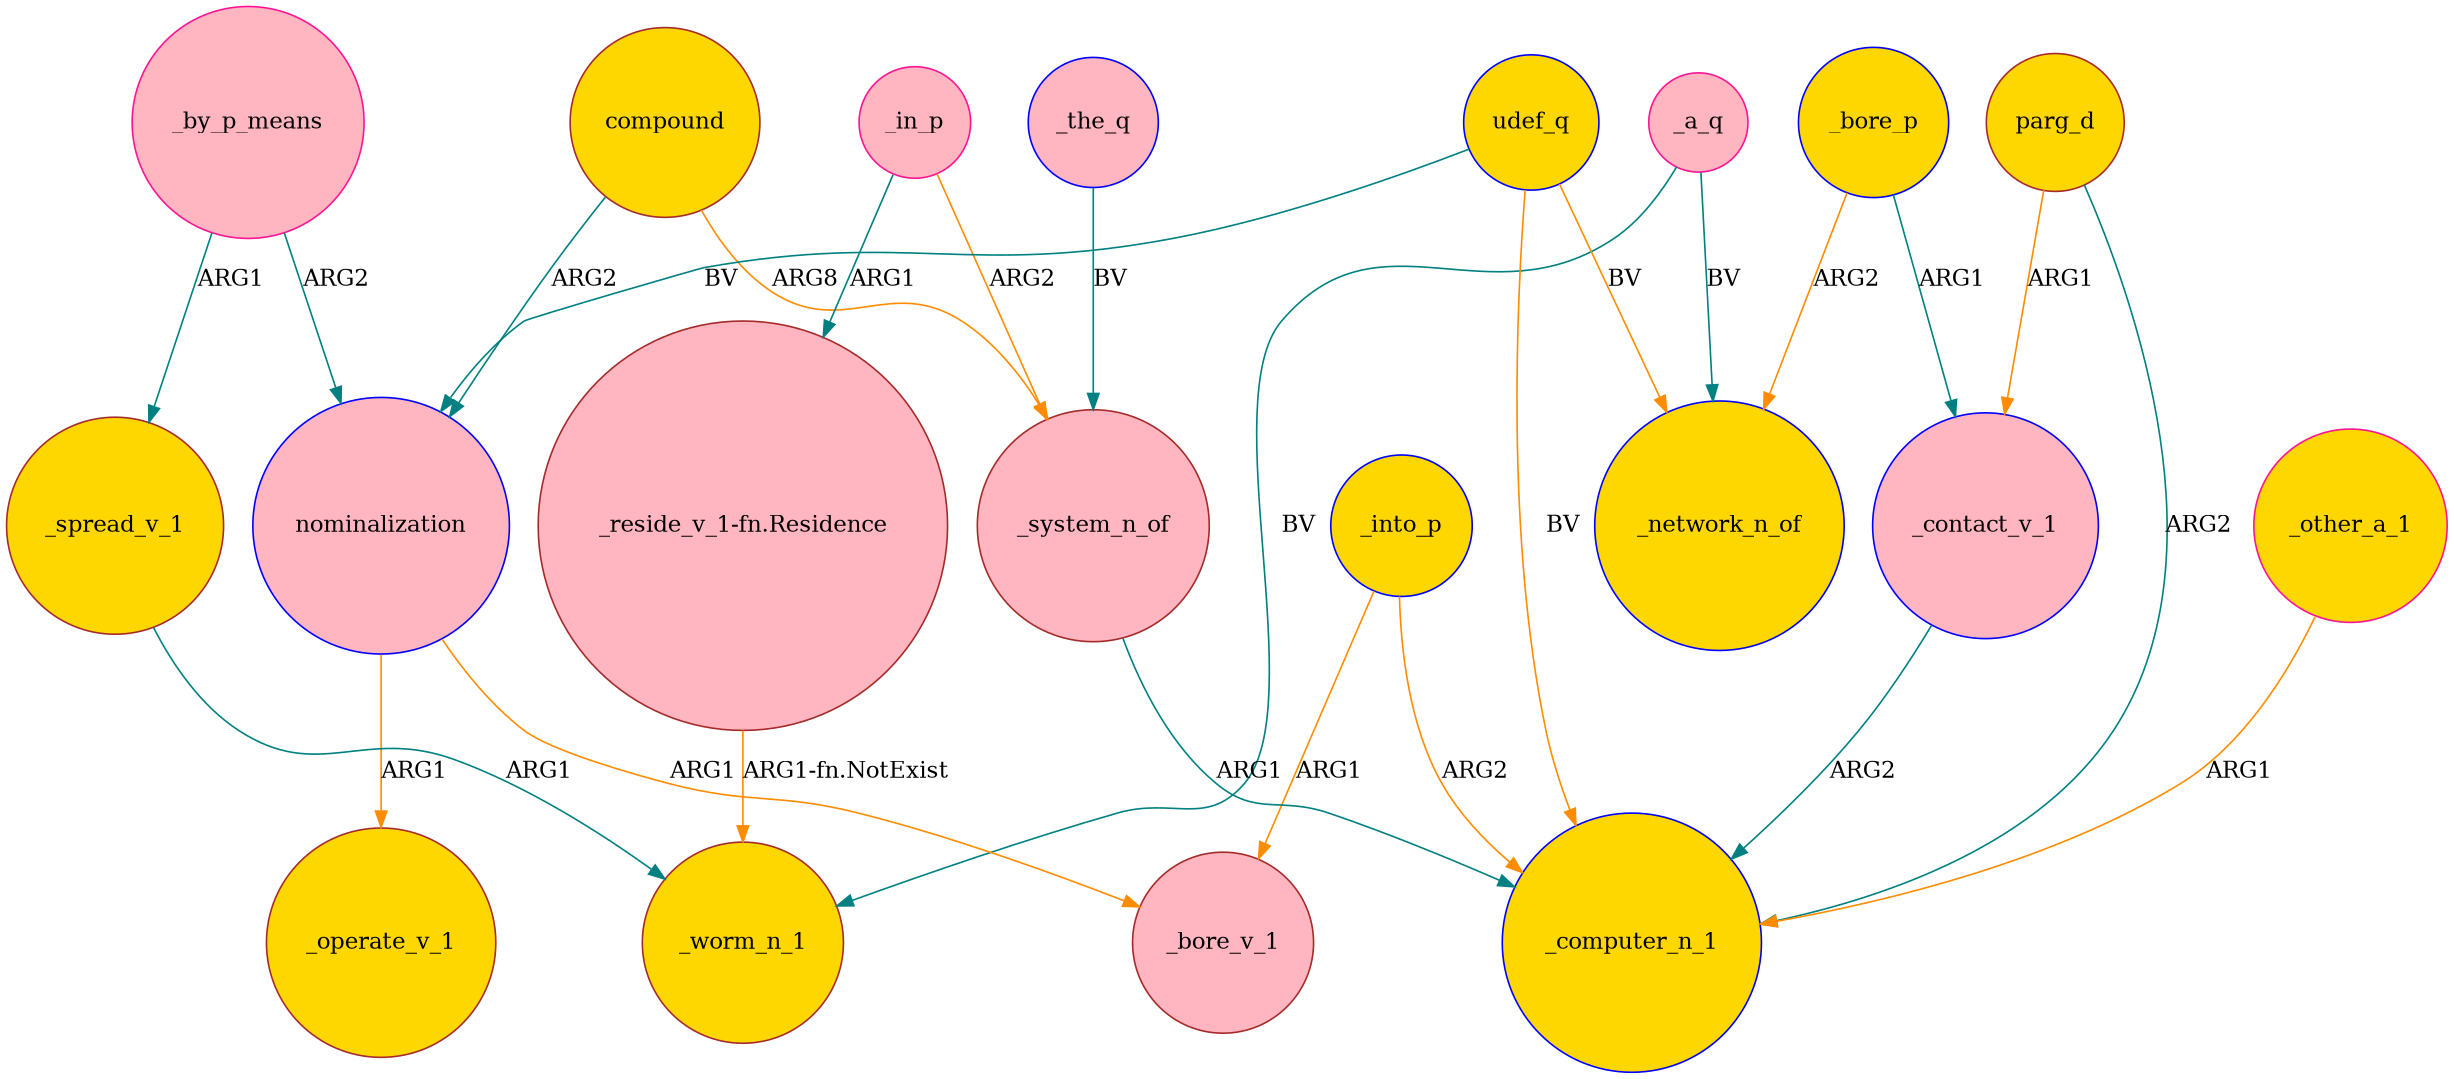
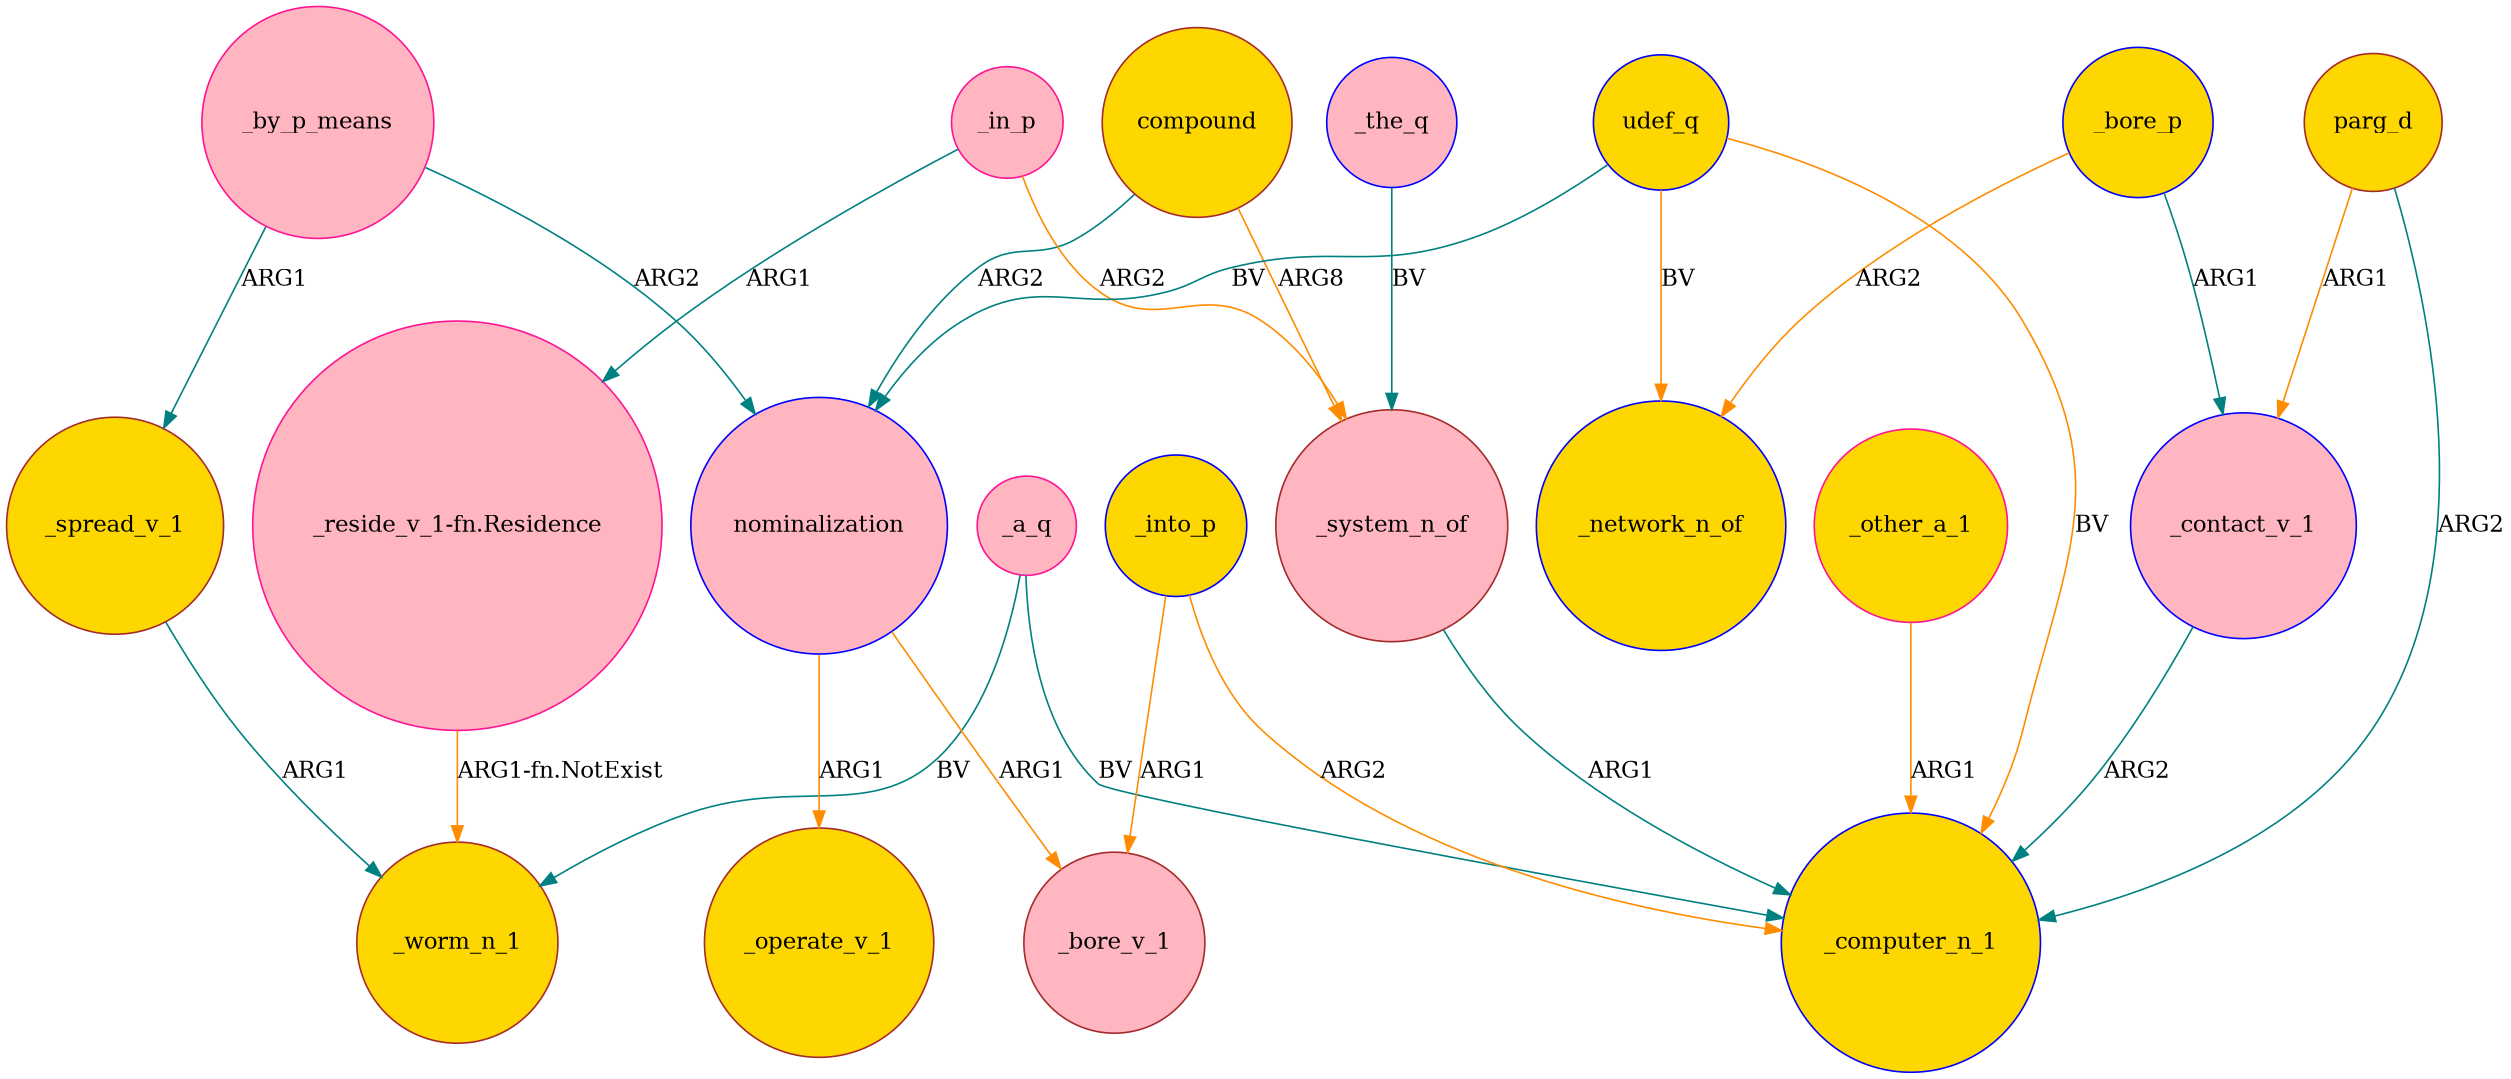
edge "_a_q" -> "_network_n_of": now "_a_q" -> "_computer_n_1"
node "_reside_v_1-fn.Residence": color brown -> deeppink
